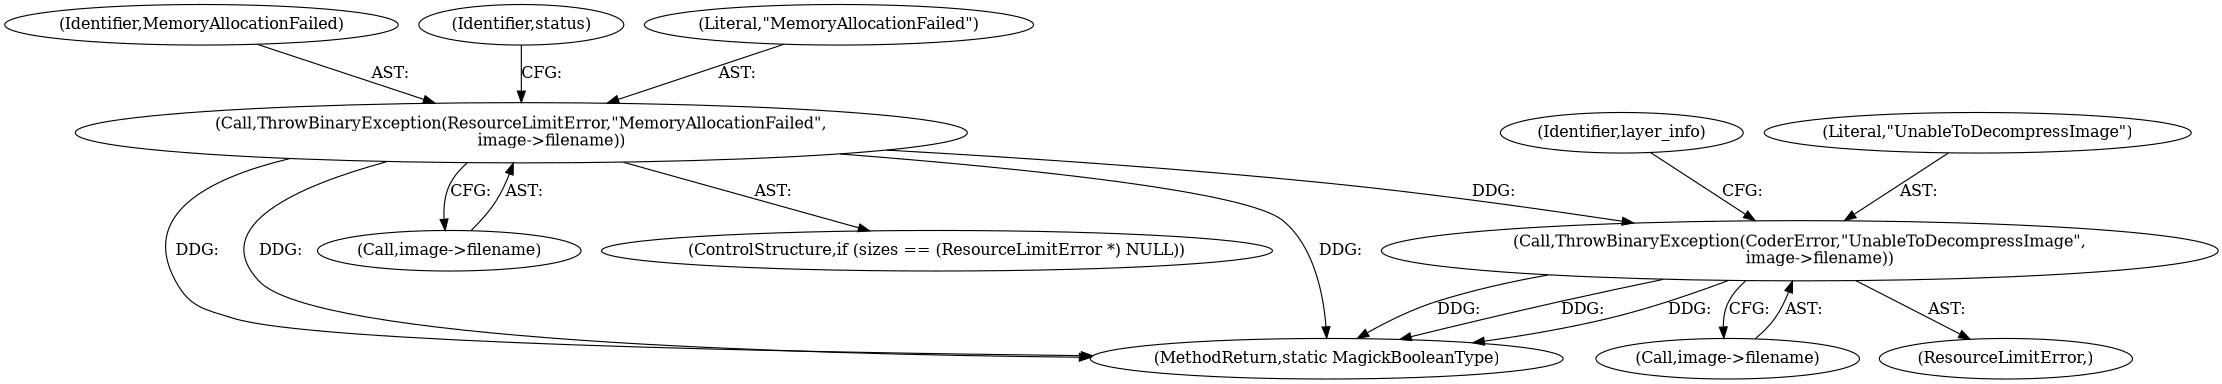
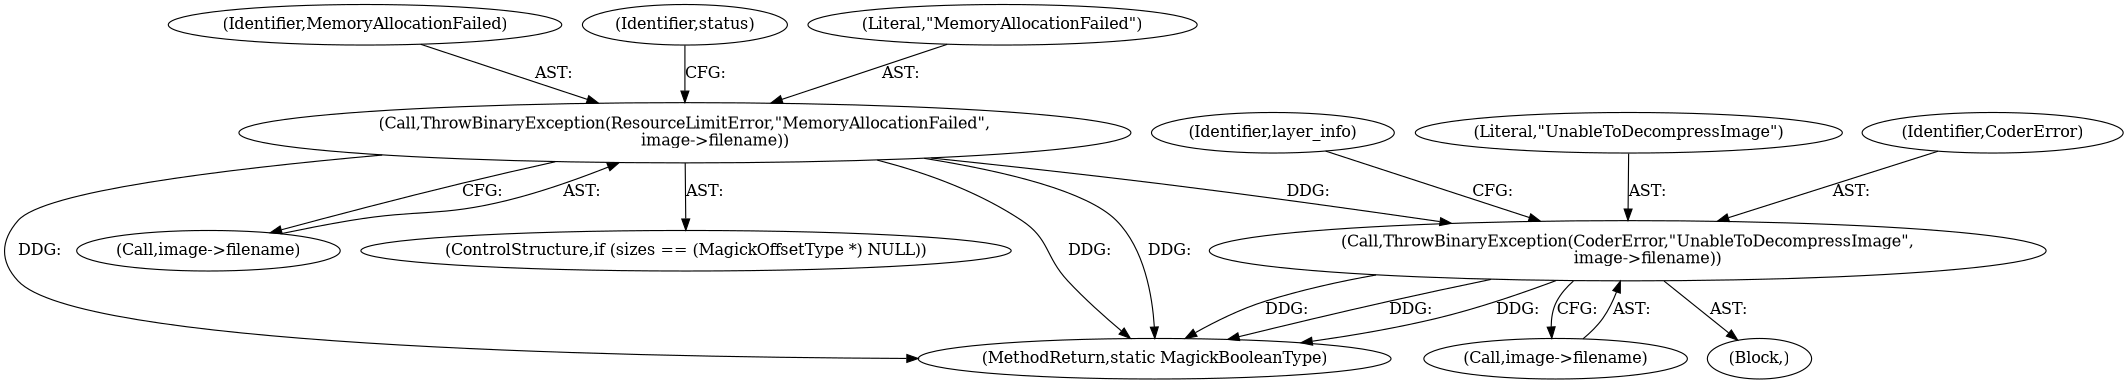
node "(Identifier,CoderError)": added
node "(ControlStructure,if (sizes == (ResourceLimitError *) NULL))": label "(ControlStructure,if (sizes == (ResourceLimitError *) NULL))" -> "(ControlStructure,if (sizes == (MagickOffsetType *) NULL))"
node "(ResourceLimitError,)": label "(ResourceLimitError,)" -> "(Block,)"
